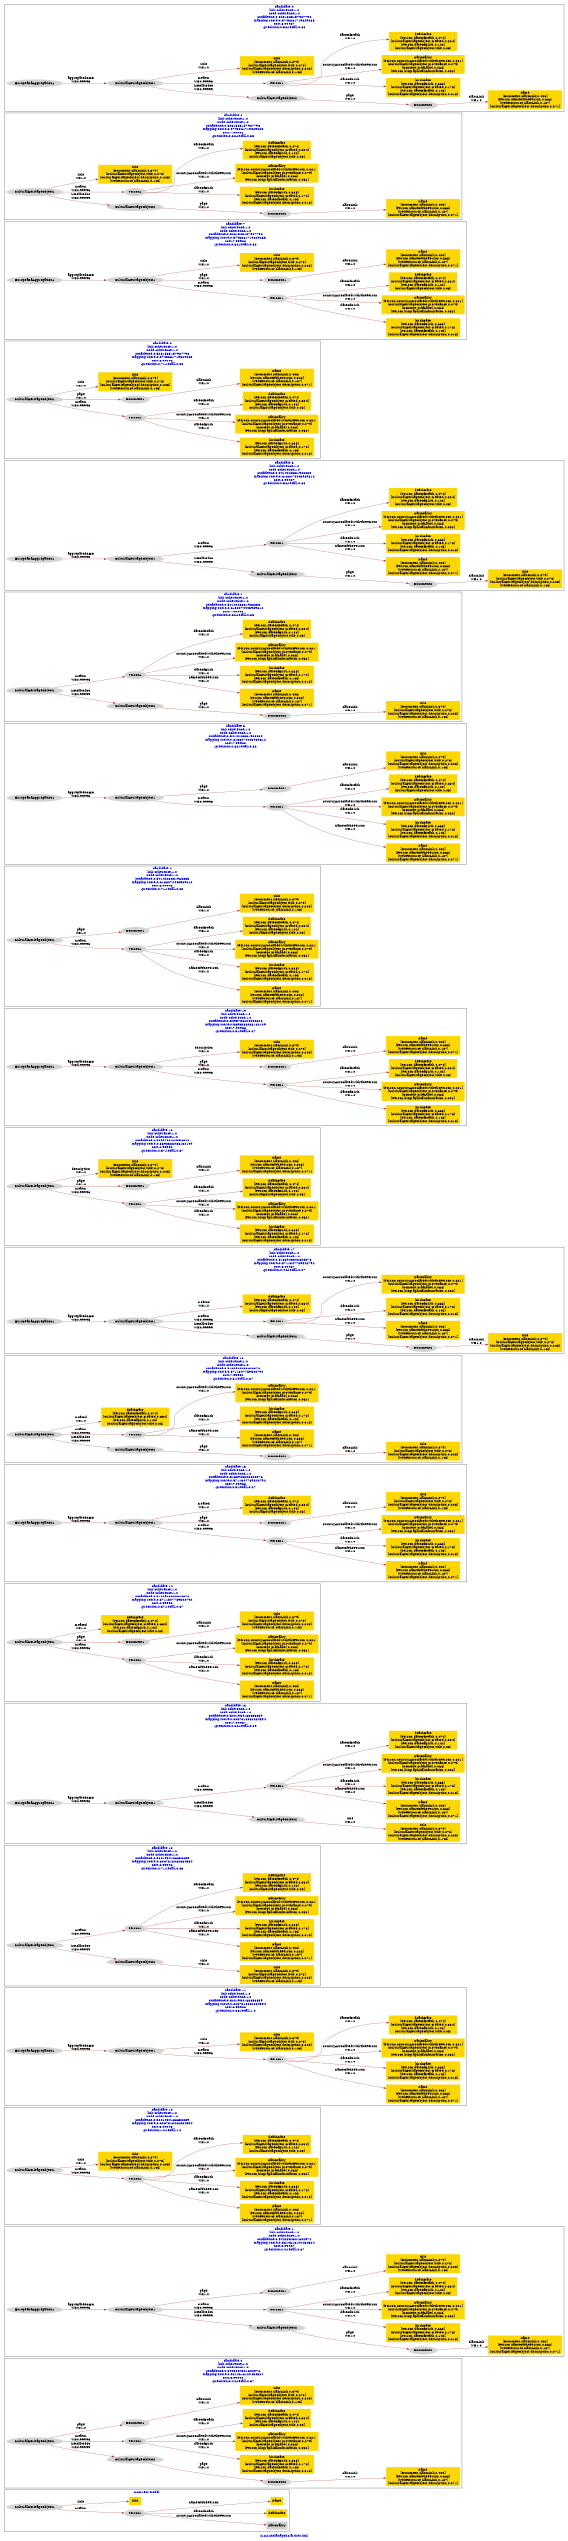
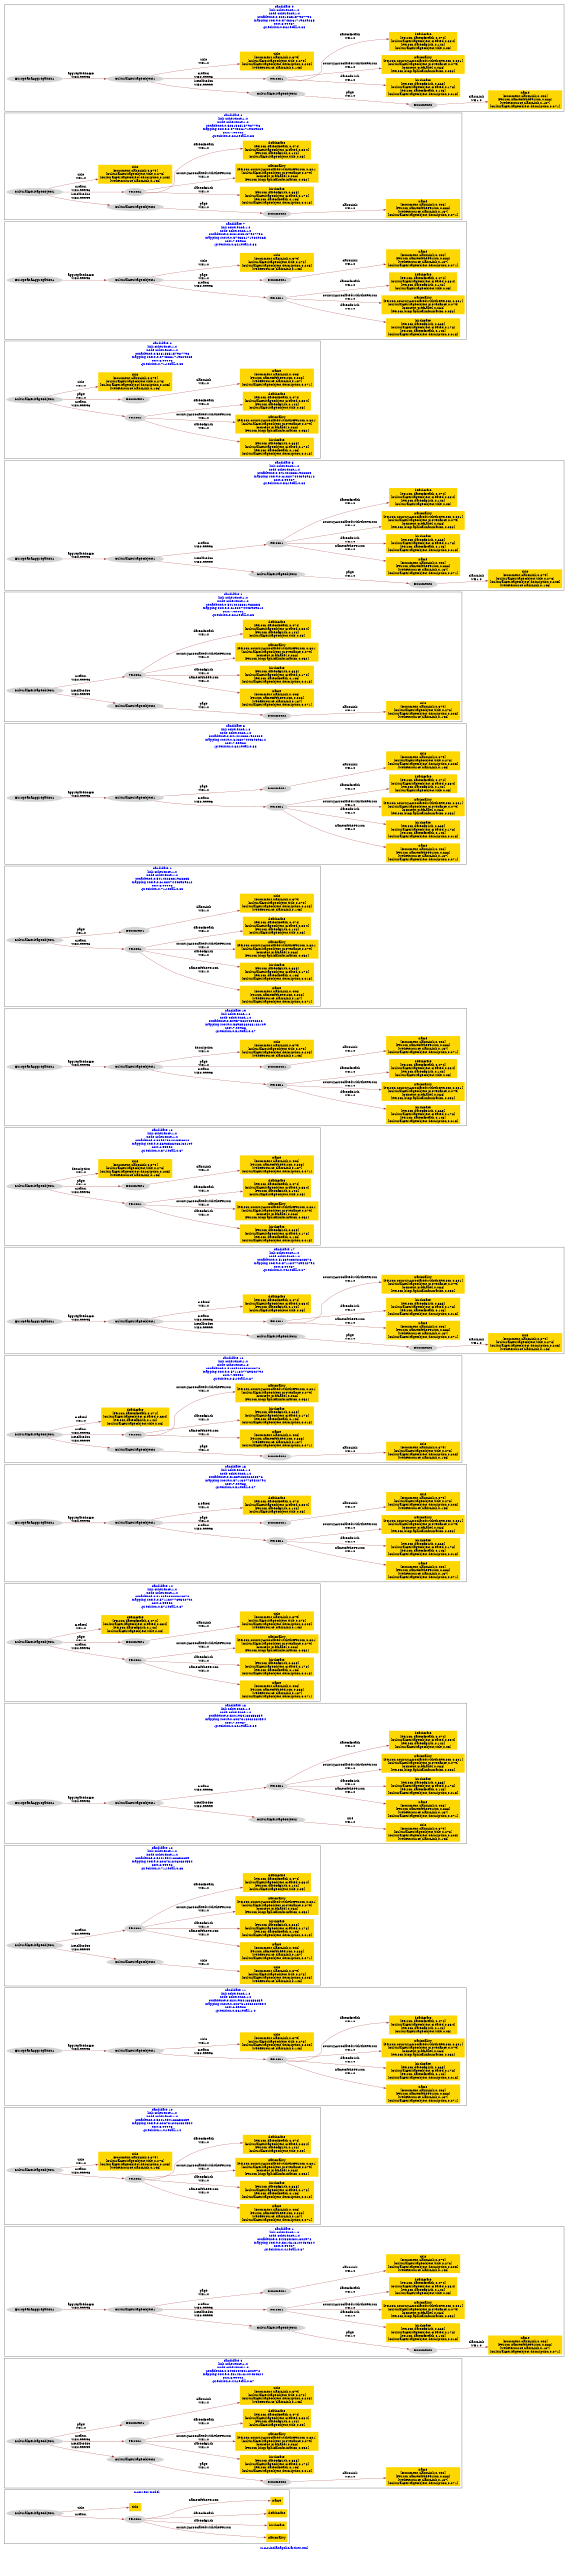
node "nationality": fillcolor lightgray -> gold
node "birthDate": added
